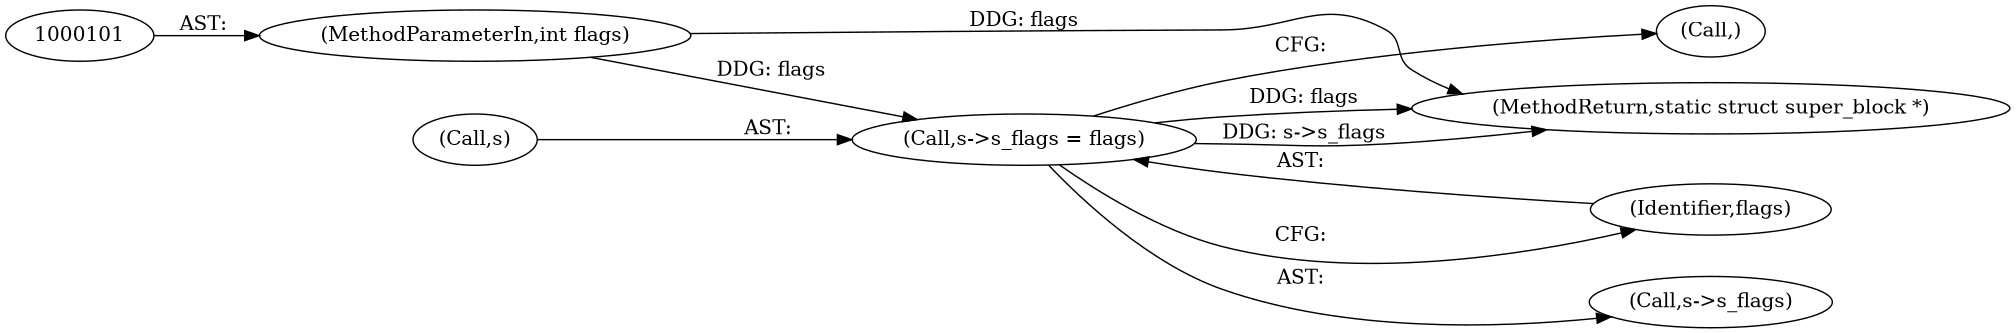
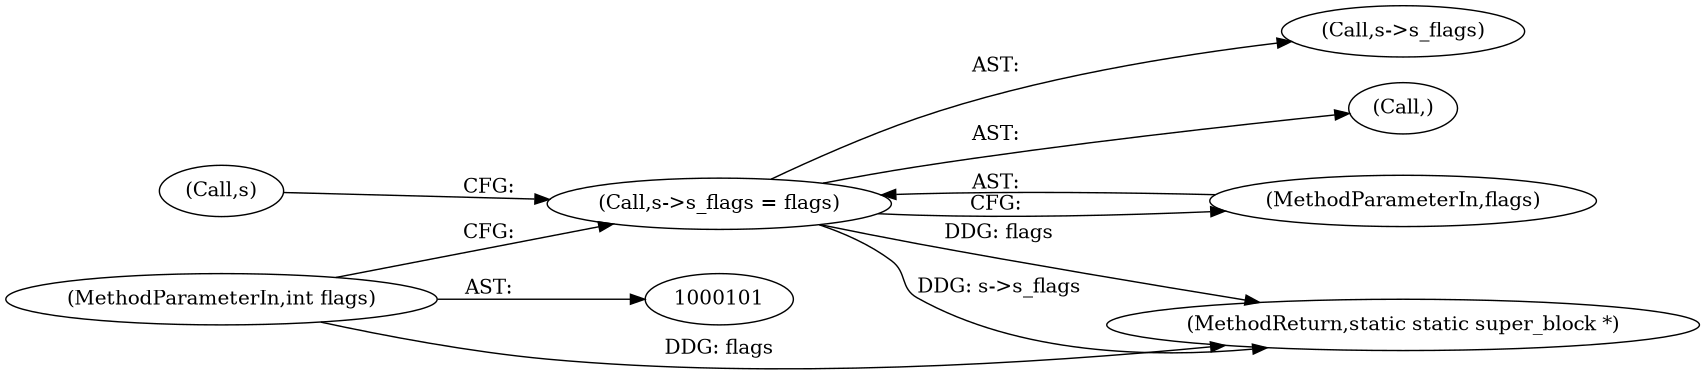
edge "1000101" -> "(MethodParameterIn,int flags)": reversed
edge "(Call,s->s_flags = flags)" -> "(Call,)": label "CFG: " -> "AST: "
edge "(MethodParameterIn,int flags)" -> "(Call,s->s_flags = flags)": label "DDG: flags" -> "CFG: "
node "(MethodReturn,static struct super_block *)": label "(MethodReturn,static struct super_block *)" -> "(MethodReturn,static static super_block *)"
edge "(Call,s)" -> "(Call,s->s_flags = flags)": label "AST: " -> "CFG: "
node "(Identifier,flags)": label "(Identifier,flags)" -> "(MethodParameterIn,flags)"
